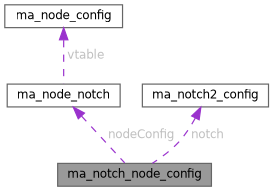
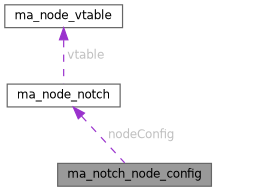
node "ma_node_config": label "ma_node_config" -> "ma_node_vtable"
node "ma_notch2_config": removed
